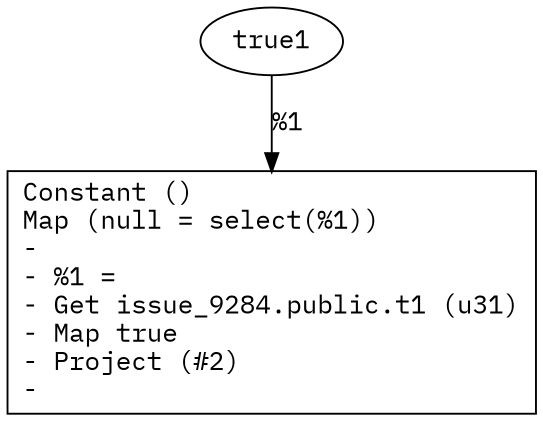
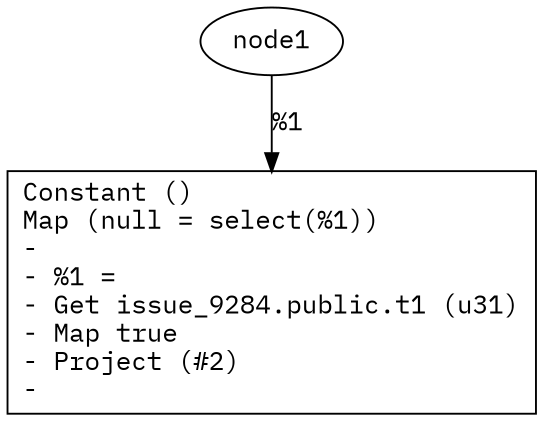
node "true1": label "true1" -> "node1"
